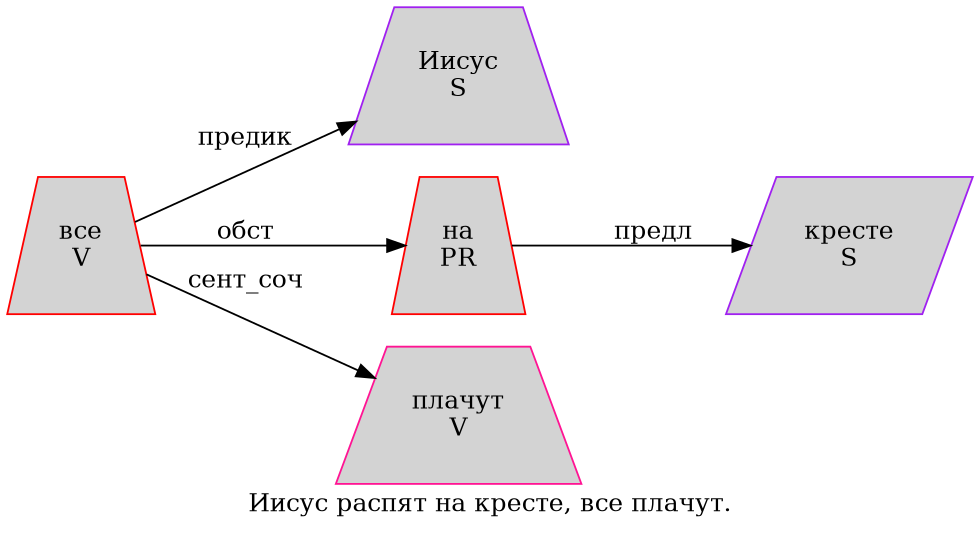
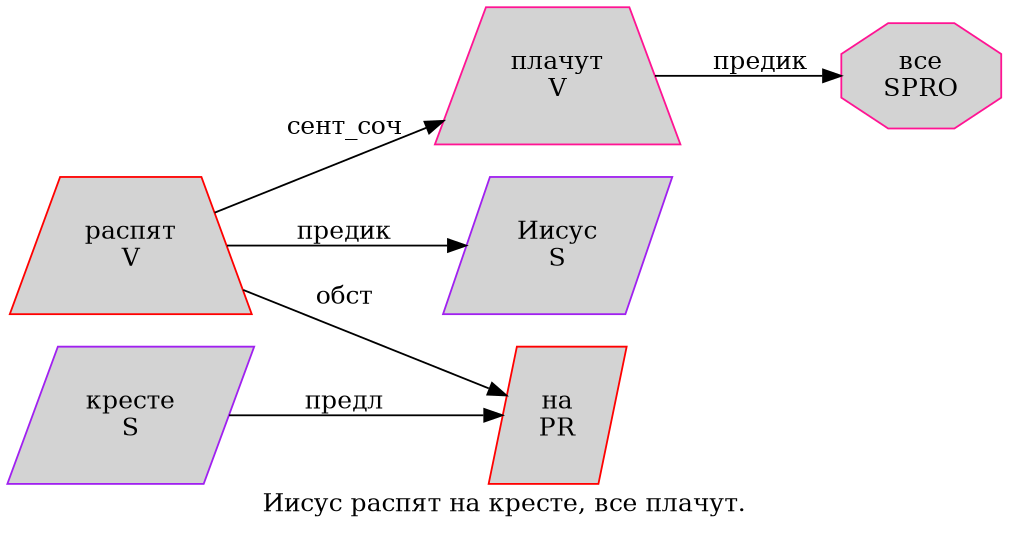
node "Иисус S": shape trapezium -> parallelogram
node "все SPRO": added
node "все V": label "все V" -> "распят V"
node "на PR": shape trapezium -> parallelogram
edge "на PR" -> "кресте S": reversed
